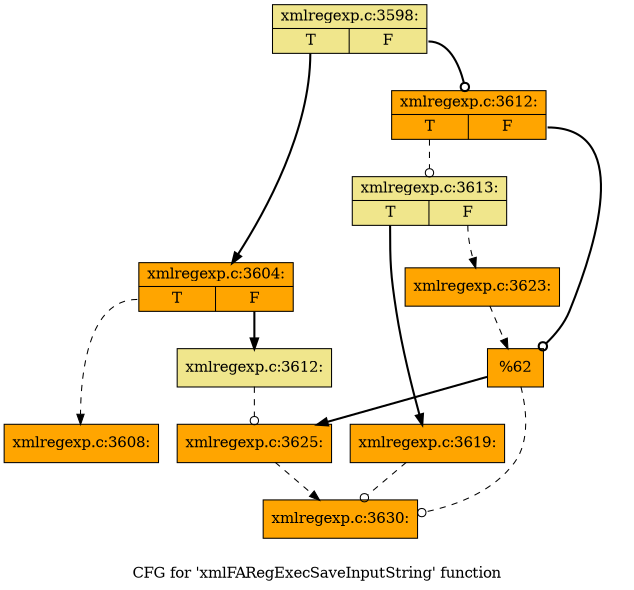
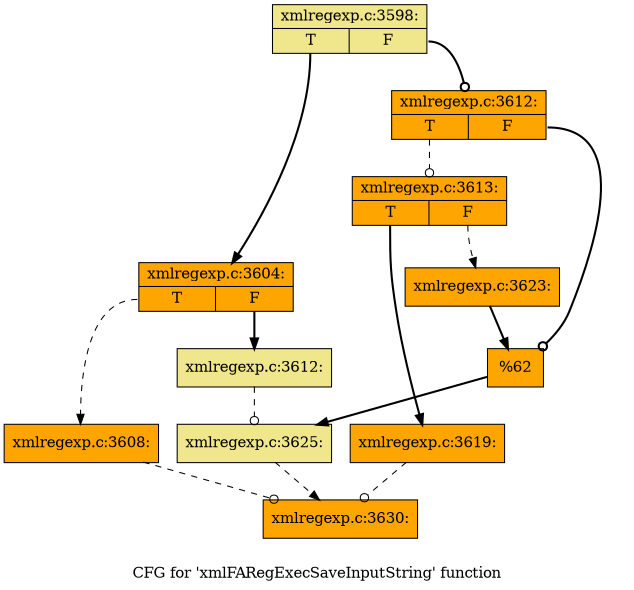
node "xmlregexp.c:3613:": fillcolor khaki -> orange
edge "xmlregexp.c:3623:" -> "%62": style dashed -> bold
node "xmlregexp.c:3625:": fillcolor orange -> khaki
edge "%62" -> "xmlregexp.c:3630:": now "xmlregexp.c:3608:" -> "xmlregexp.c:3630:"
